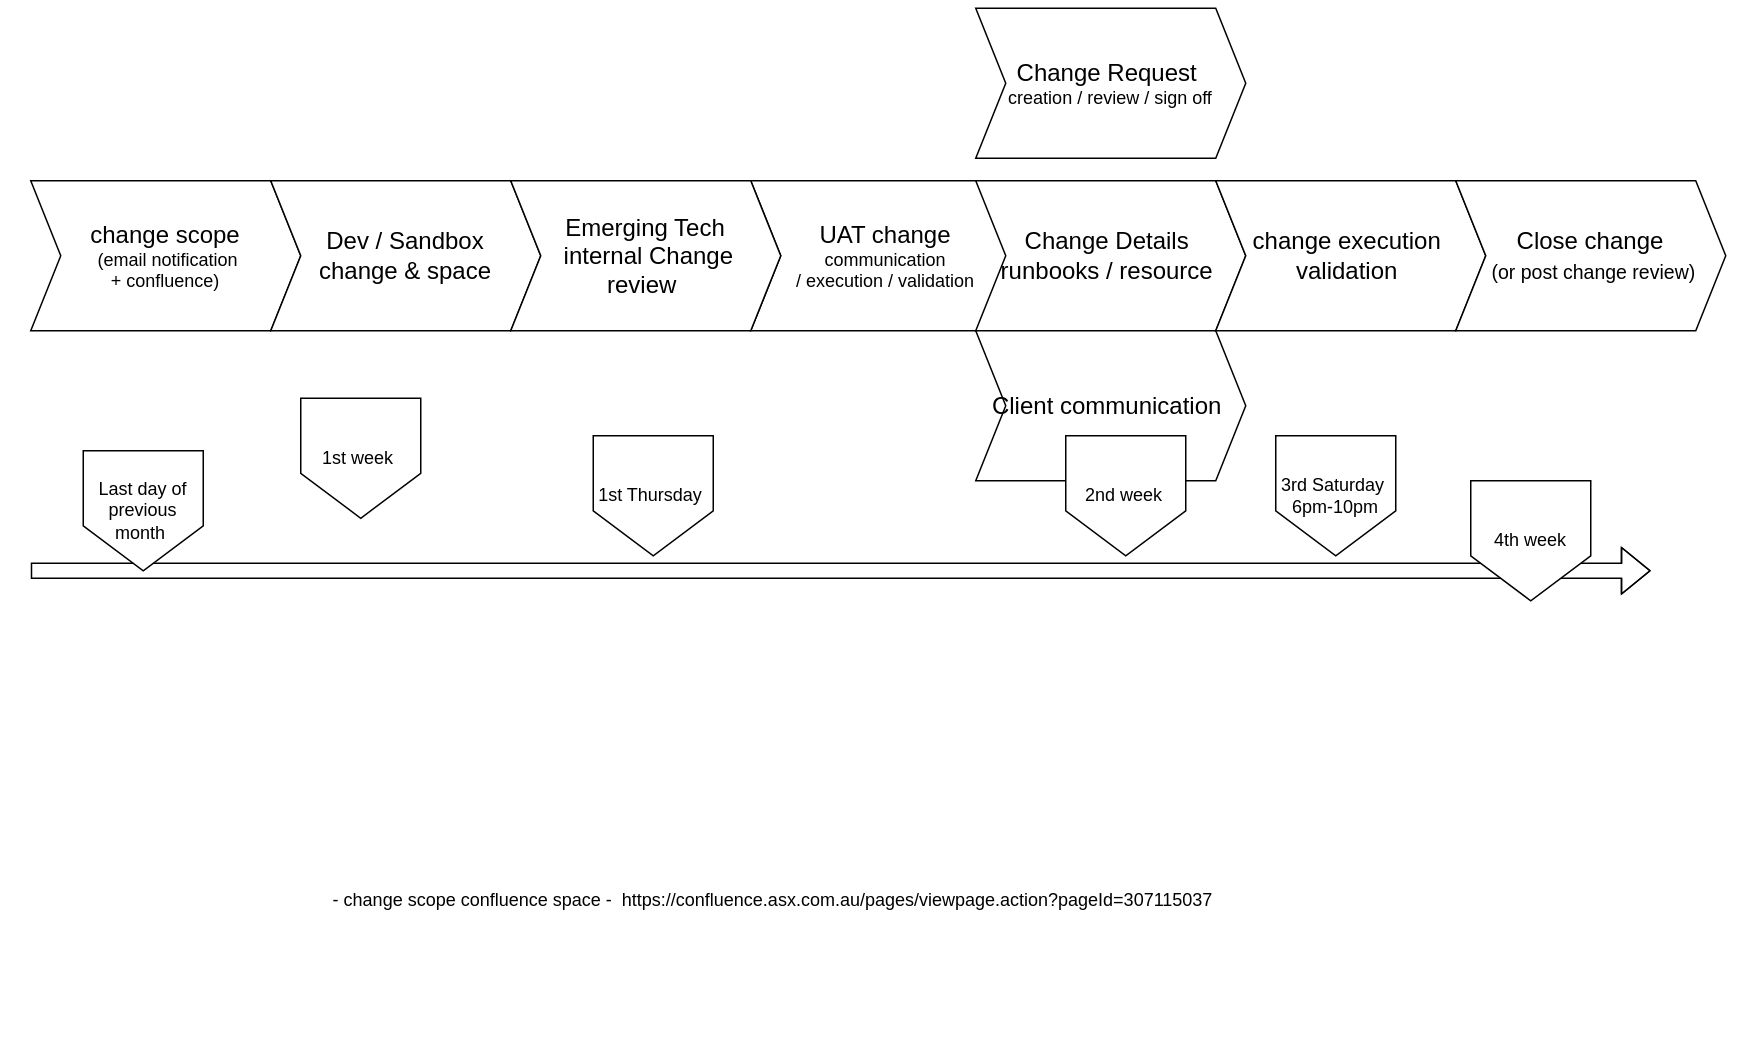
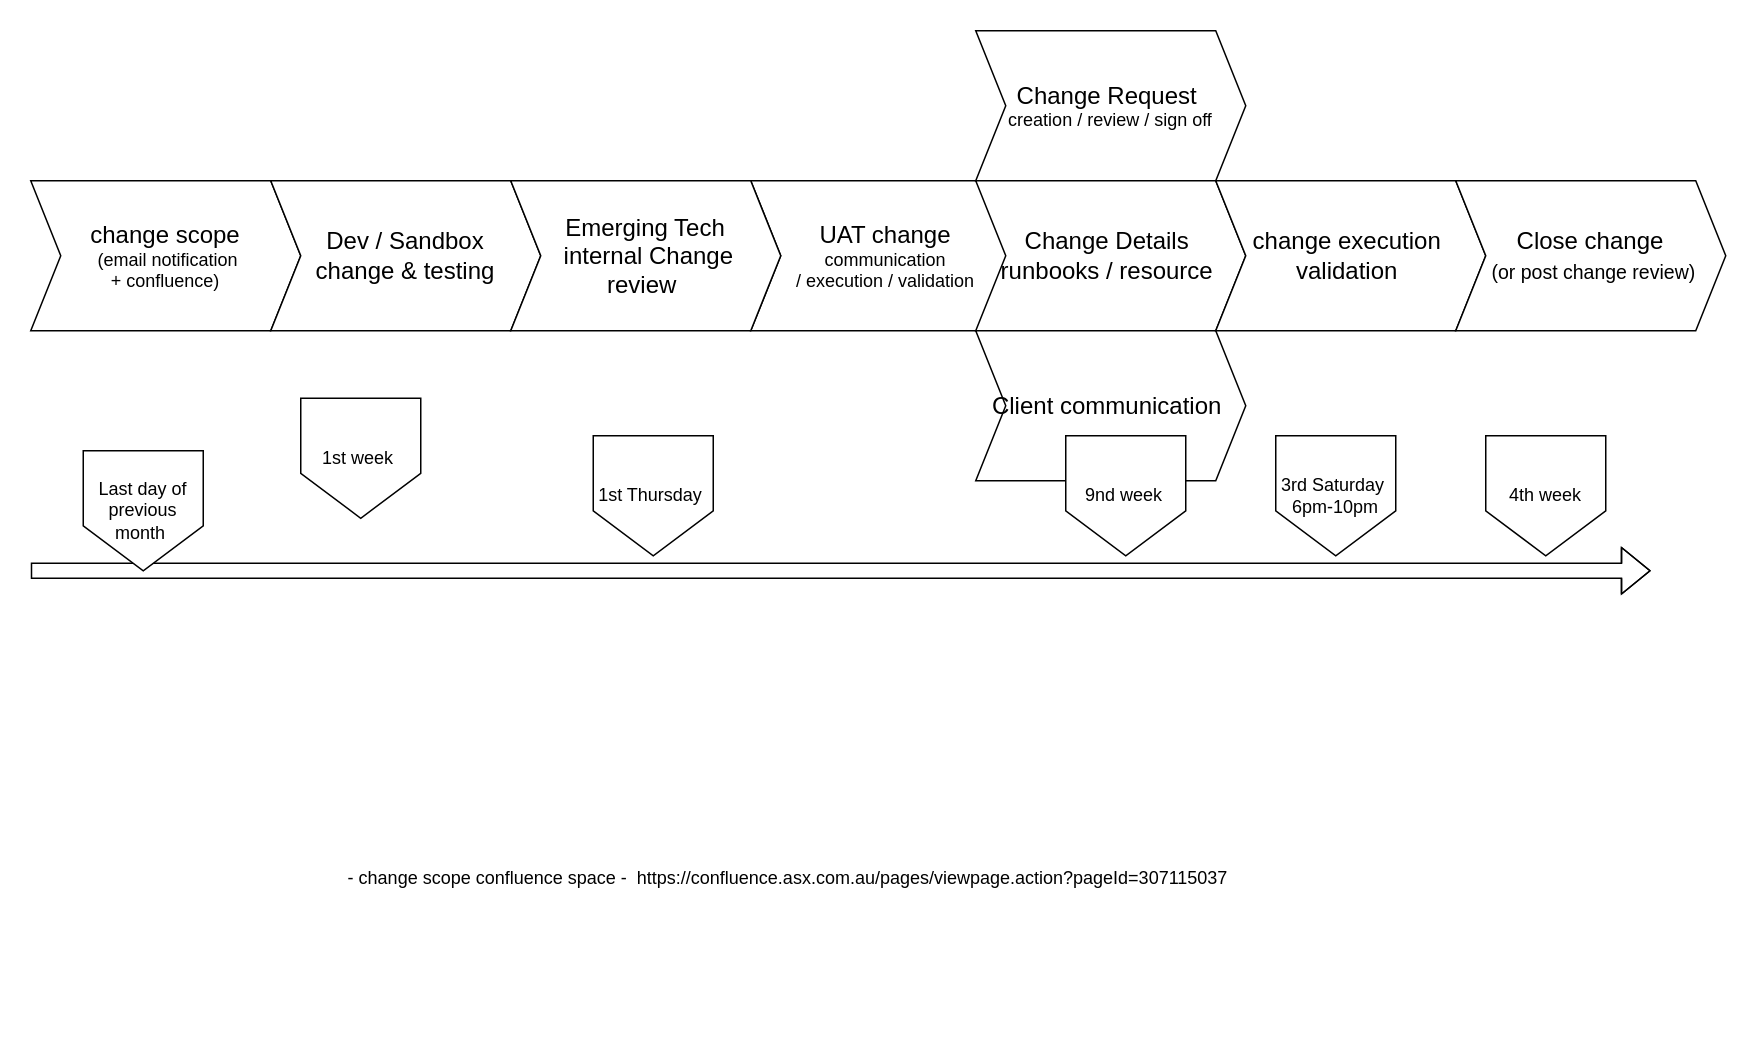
node "Change Request creation / review / sign off": moved (1111, 83) -> (1111, 106)
node "Dev / Sandbox change & space": label "Dev / Sandbox change & space" -> "Dev / Sandbox change & testing"
node "2nd week": label "2nd week" -> "9nd week"
node "4th week": moved (1531, 541) -> (1546, 496)
node "- change scope confluence space - https://confluence.asx.com.au/pages/viewpage.action?pageId=307115037": moved (773, 901) -> (788, 878)
